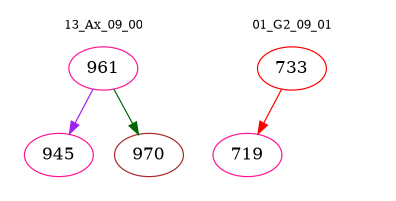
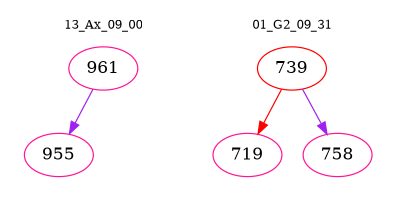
cluster "01_G2_09_01": label "01_G2_09_01" -> "01_G2_09_31"
node "733": label "733" -> "739"
node "945": label "945" -> "955"
node "970": removed
node "758": added
